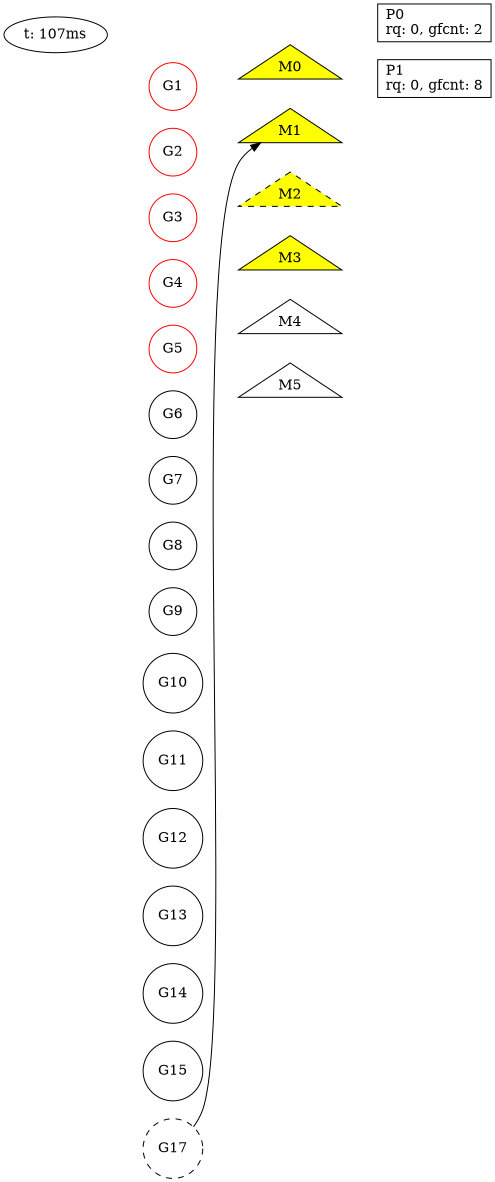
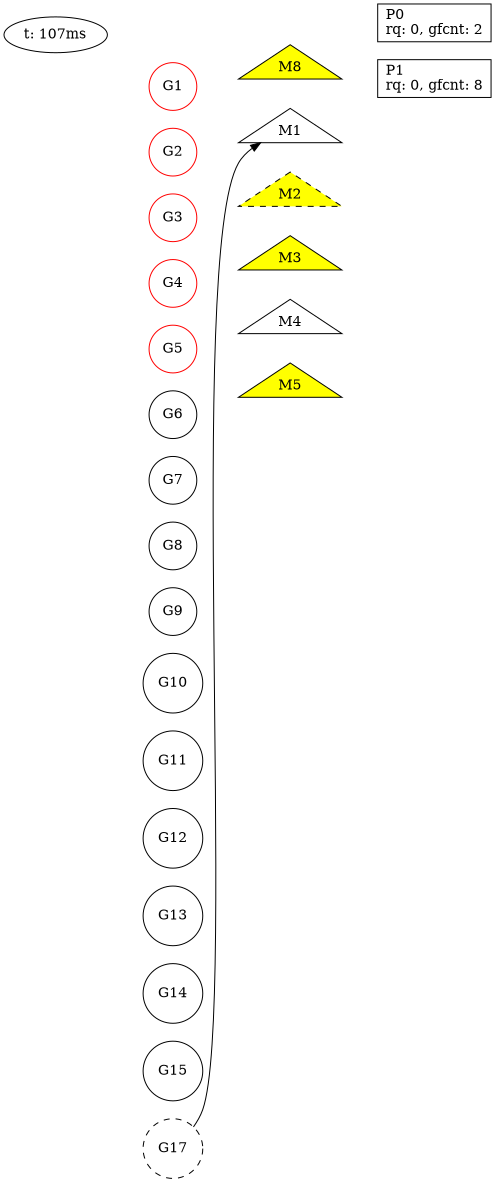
node "M0": label "M0" -> "M8"
node "M1": fillcolor yellow -> white
node "M5": fillcolor white -> yellow
